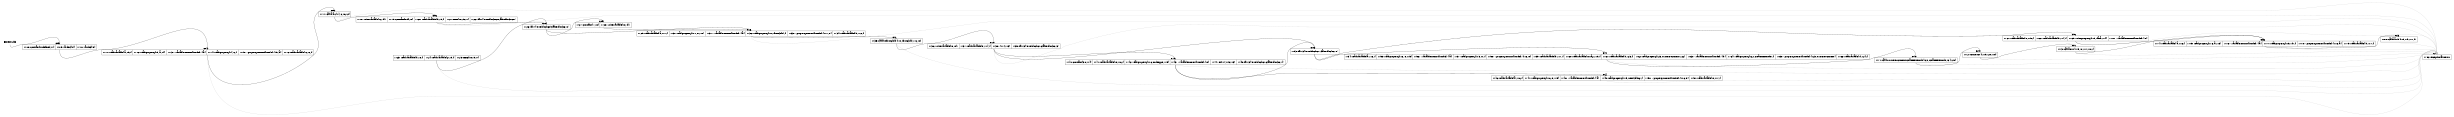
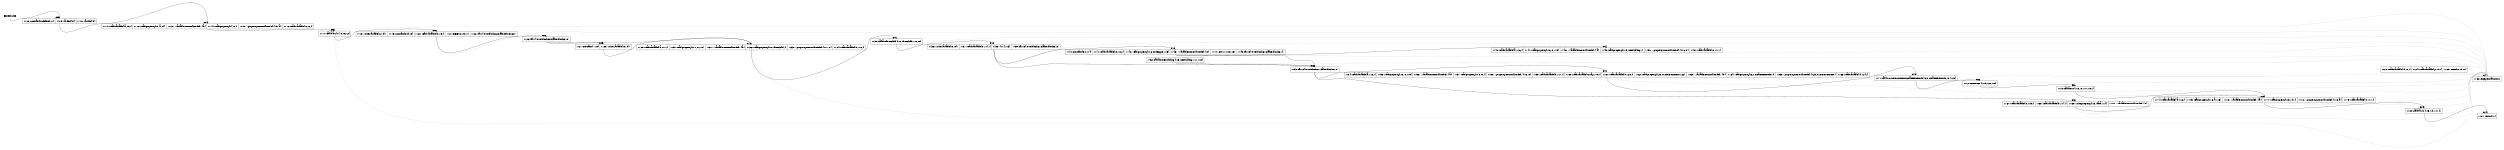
edge "1723: read-variable['d',v8,-]" -> "1726: if[v7](true-block:609,false-block:610)": removed
node "1752: call-a.e.nextSibling [v15,'nextSibling',v17,v13]": added
node "1781: return[v1]": added
